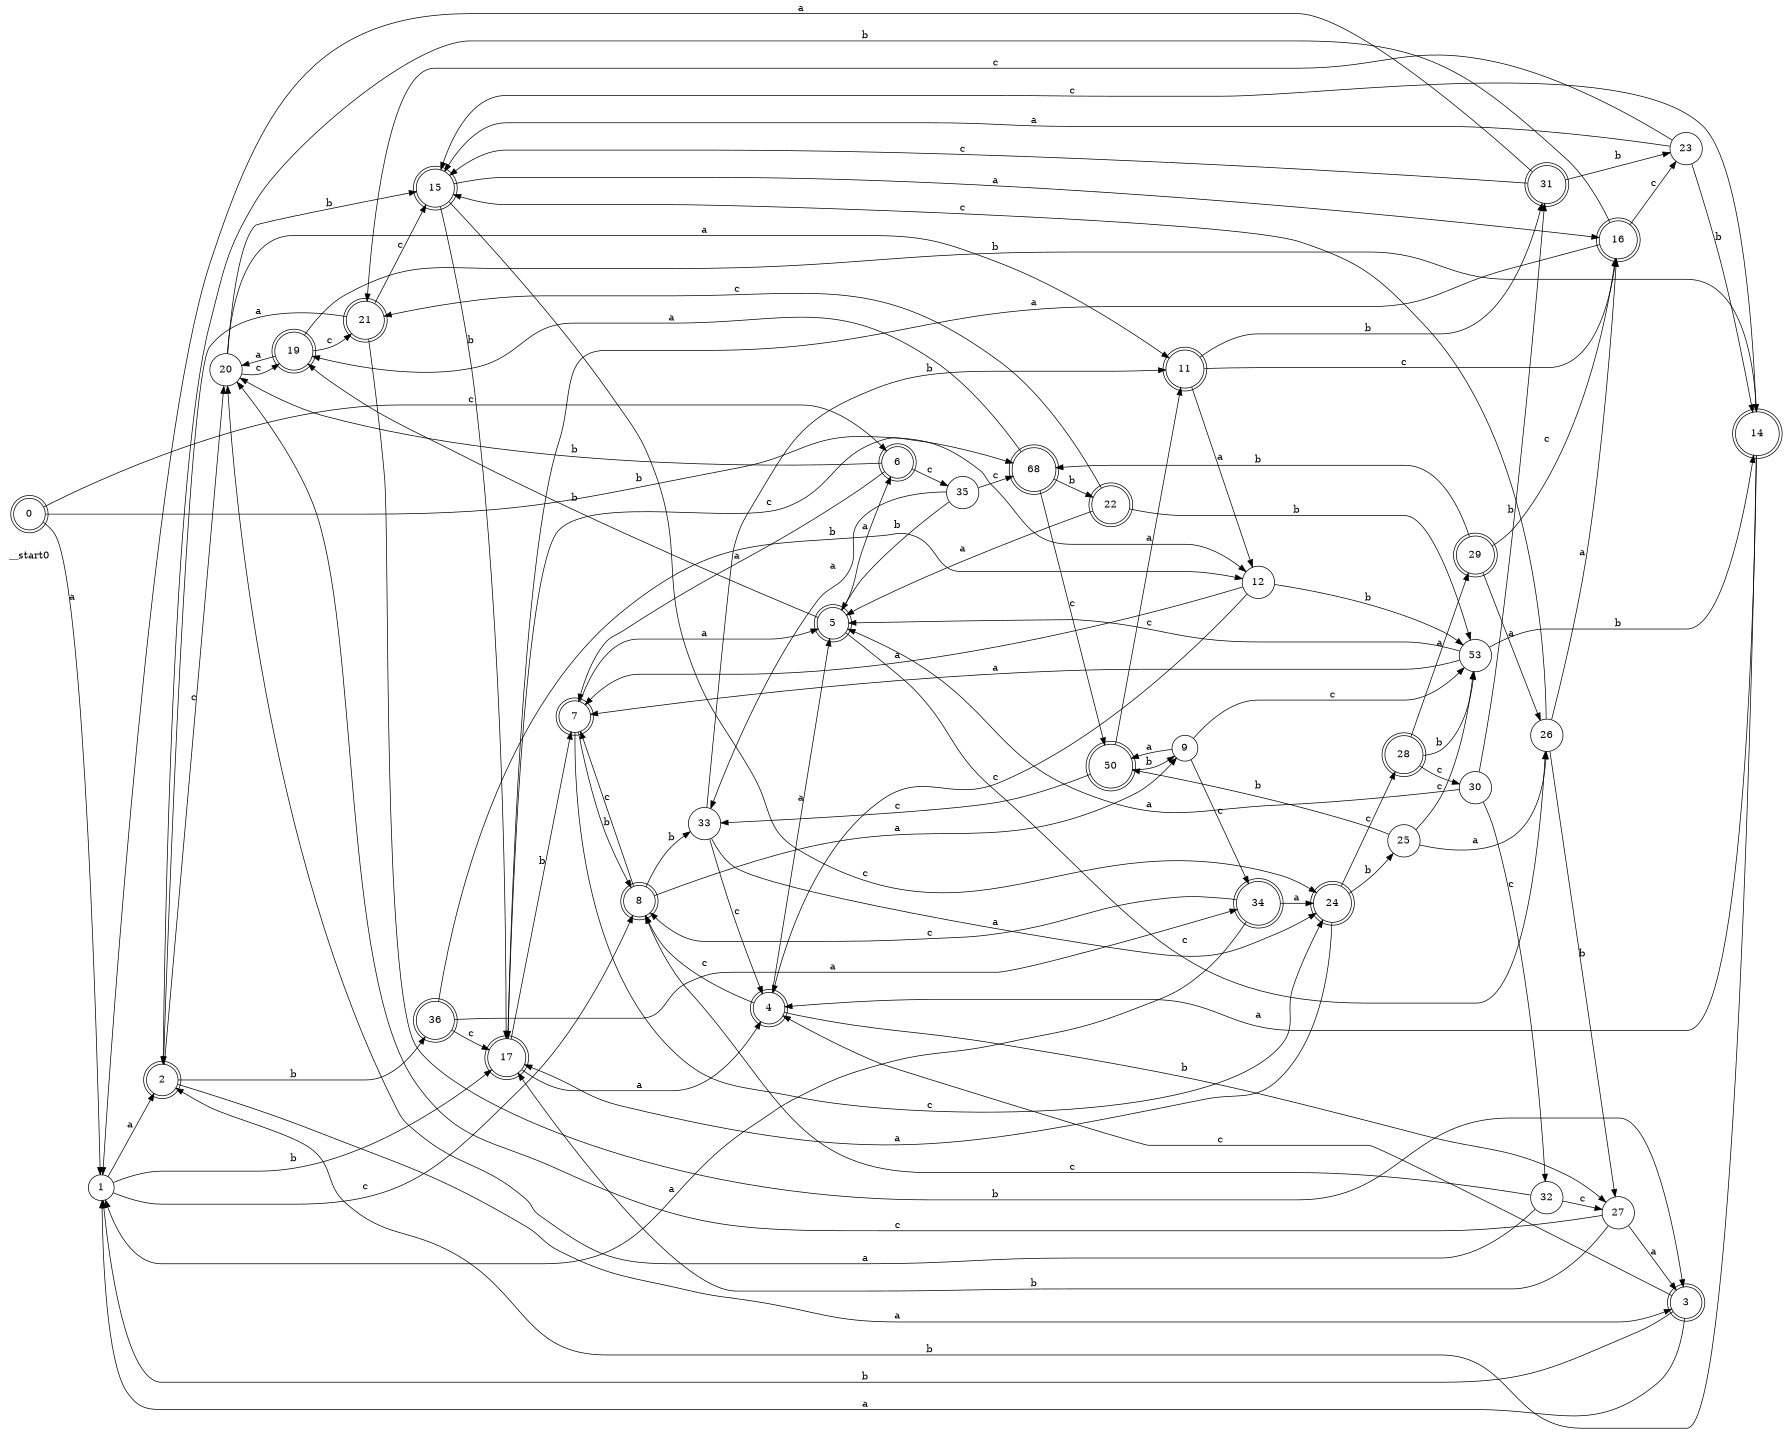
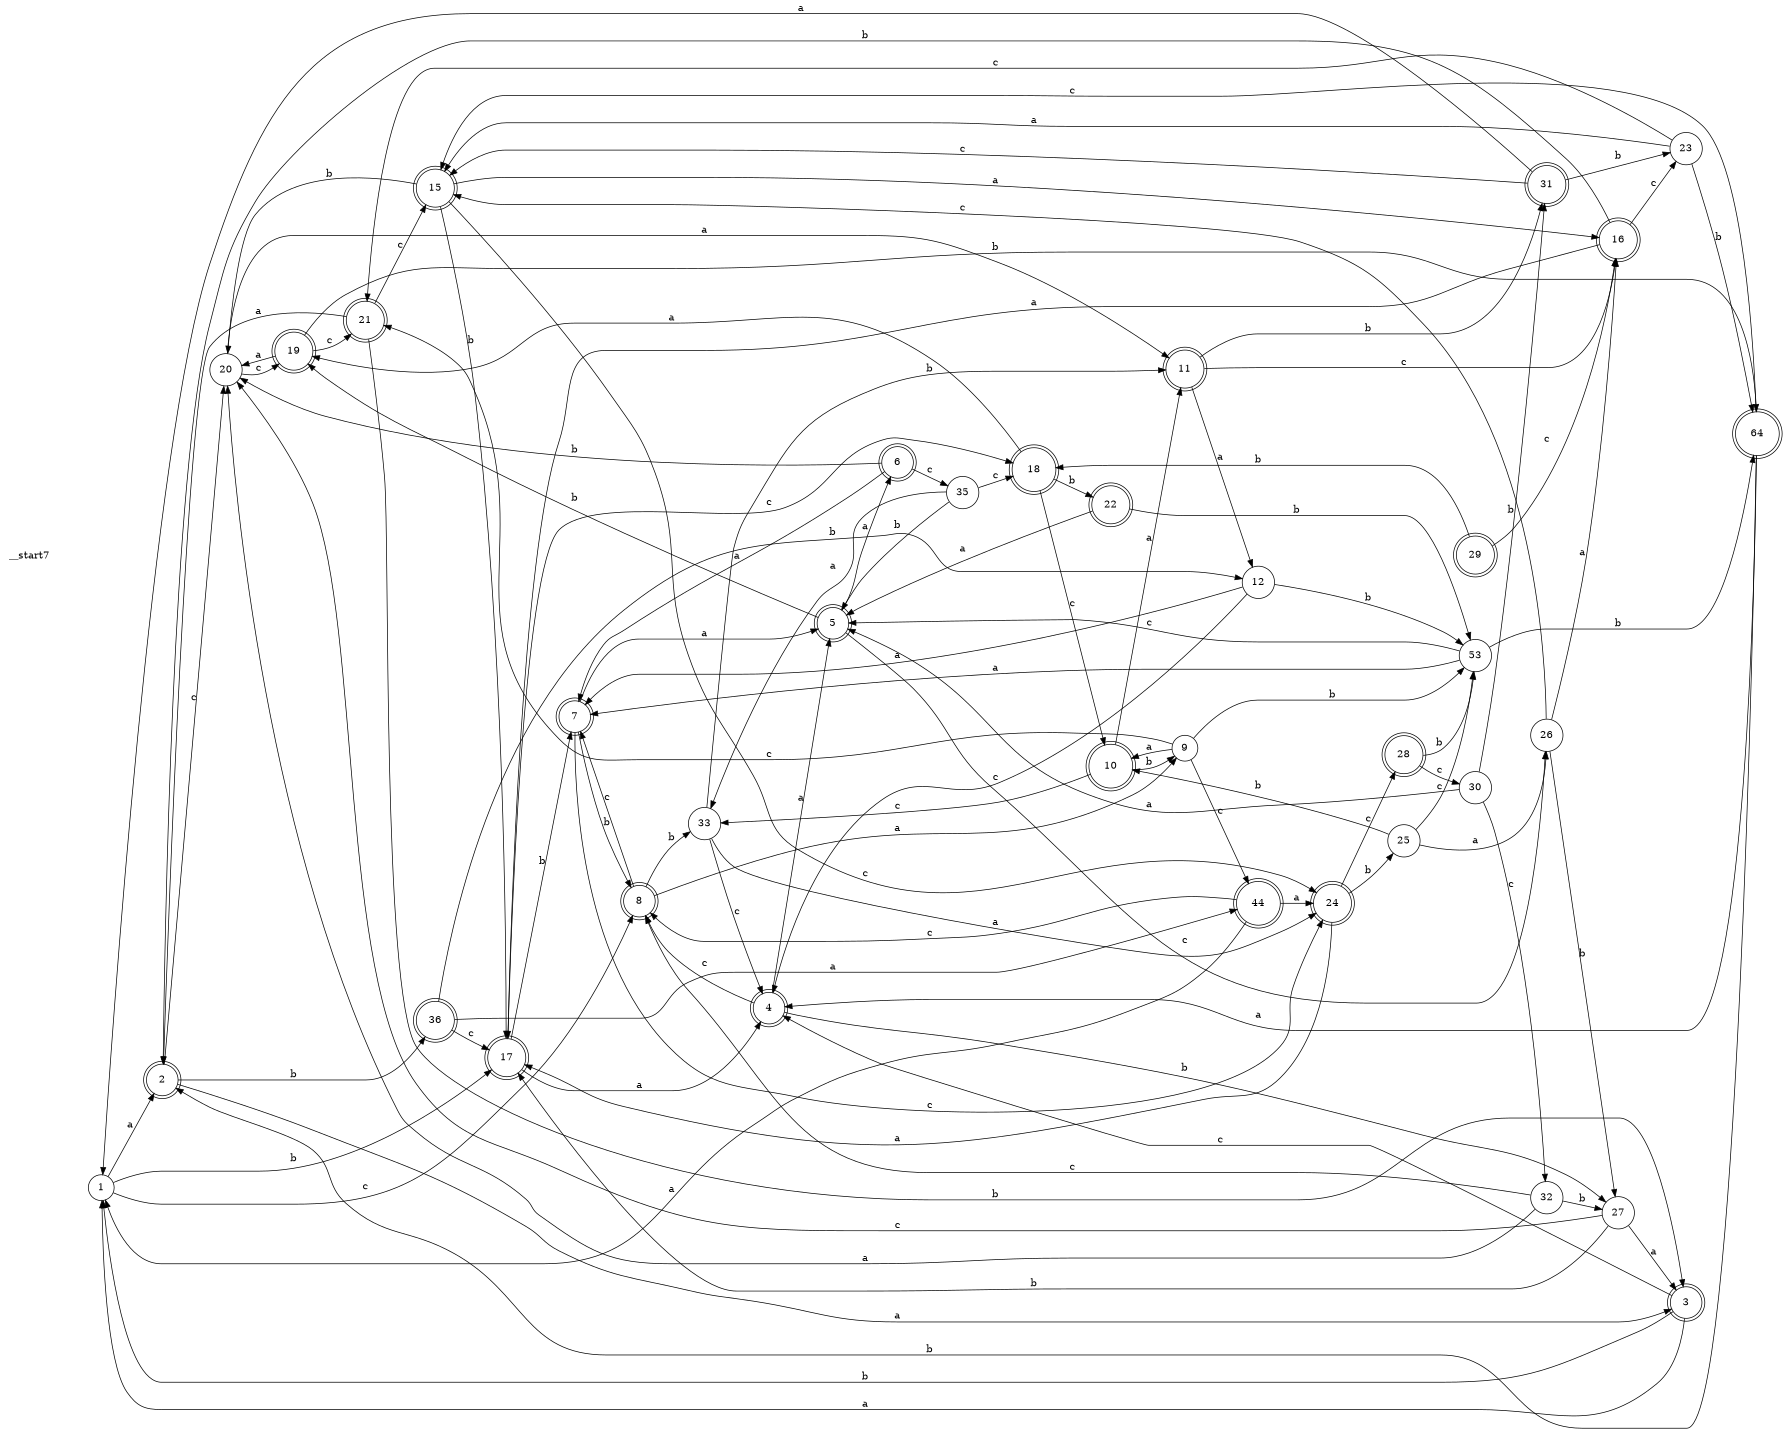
edge "20" -> "15": reversed
edge "22" -> "21": now "9" -> "21"
node "14": label "14" -> "64"
node "68": label "68" -> "18"
node "0": removed
node "__start0": label "__start0" -> "__start7"
edge "29" -> "26": removed, label "a"
edge "28" -> "29": removed, label "a"
edge "9" -> "53": label "c" -> "b"
node "50": label "50" -> "10"
node "34": label "34" -> "44"
edge "32" -> "27": label "c" -> "b"
